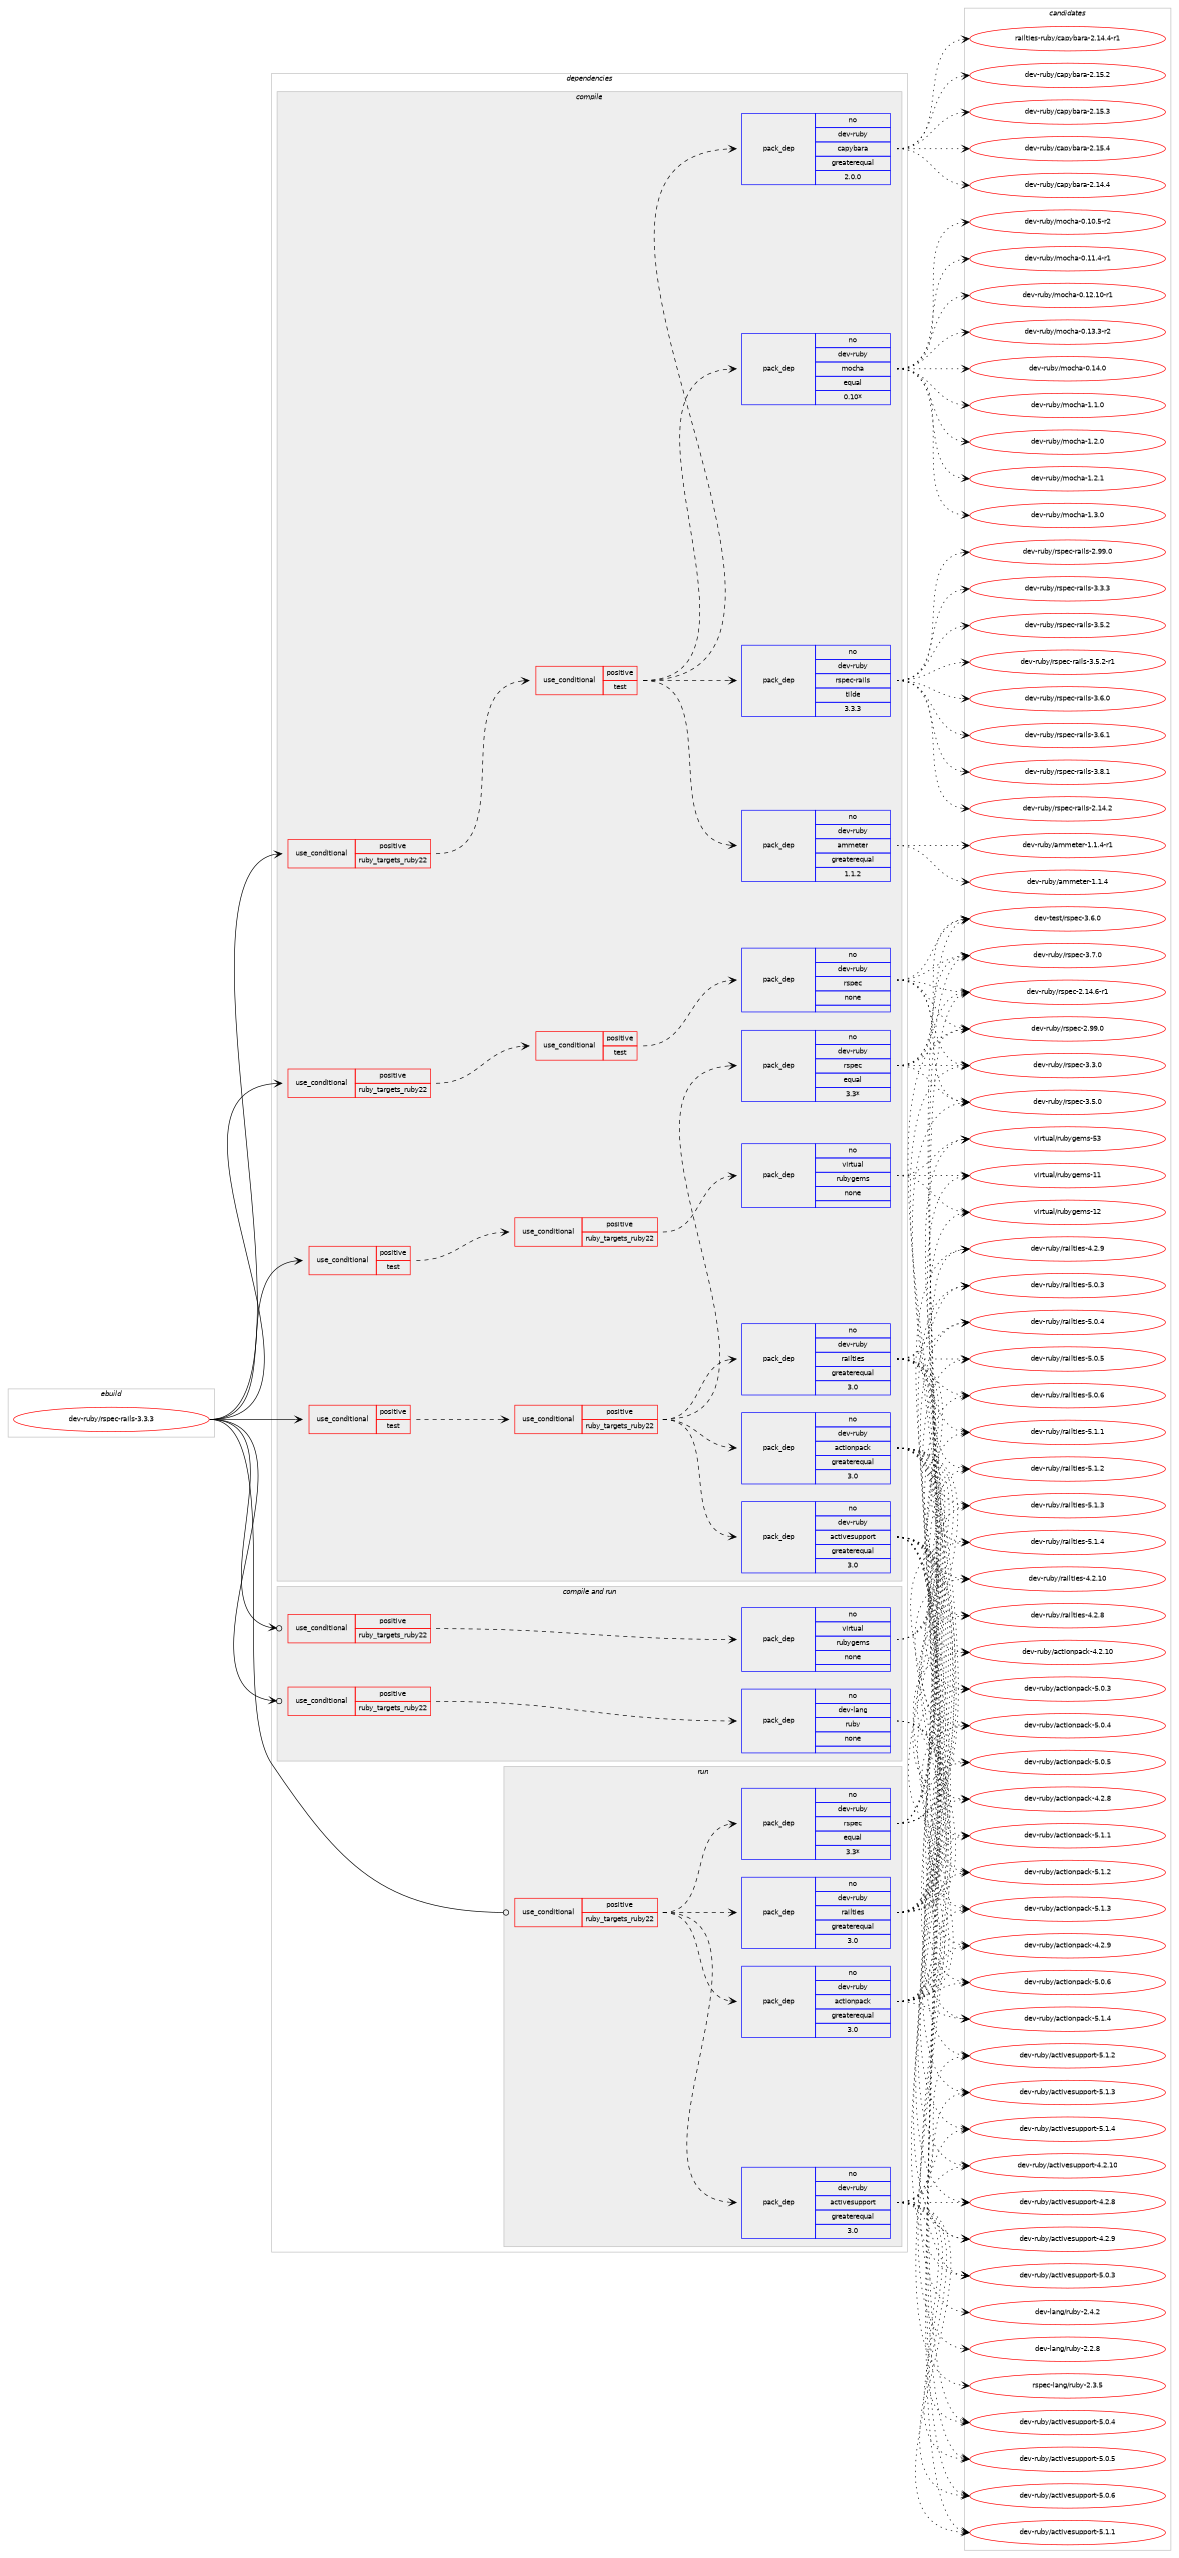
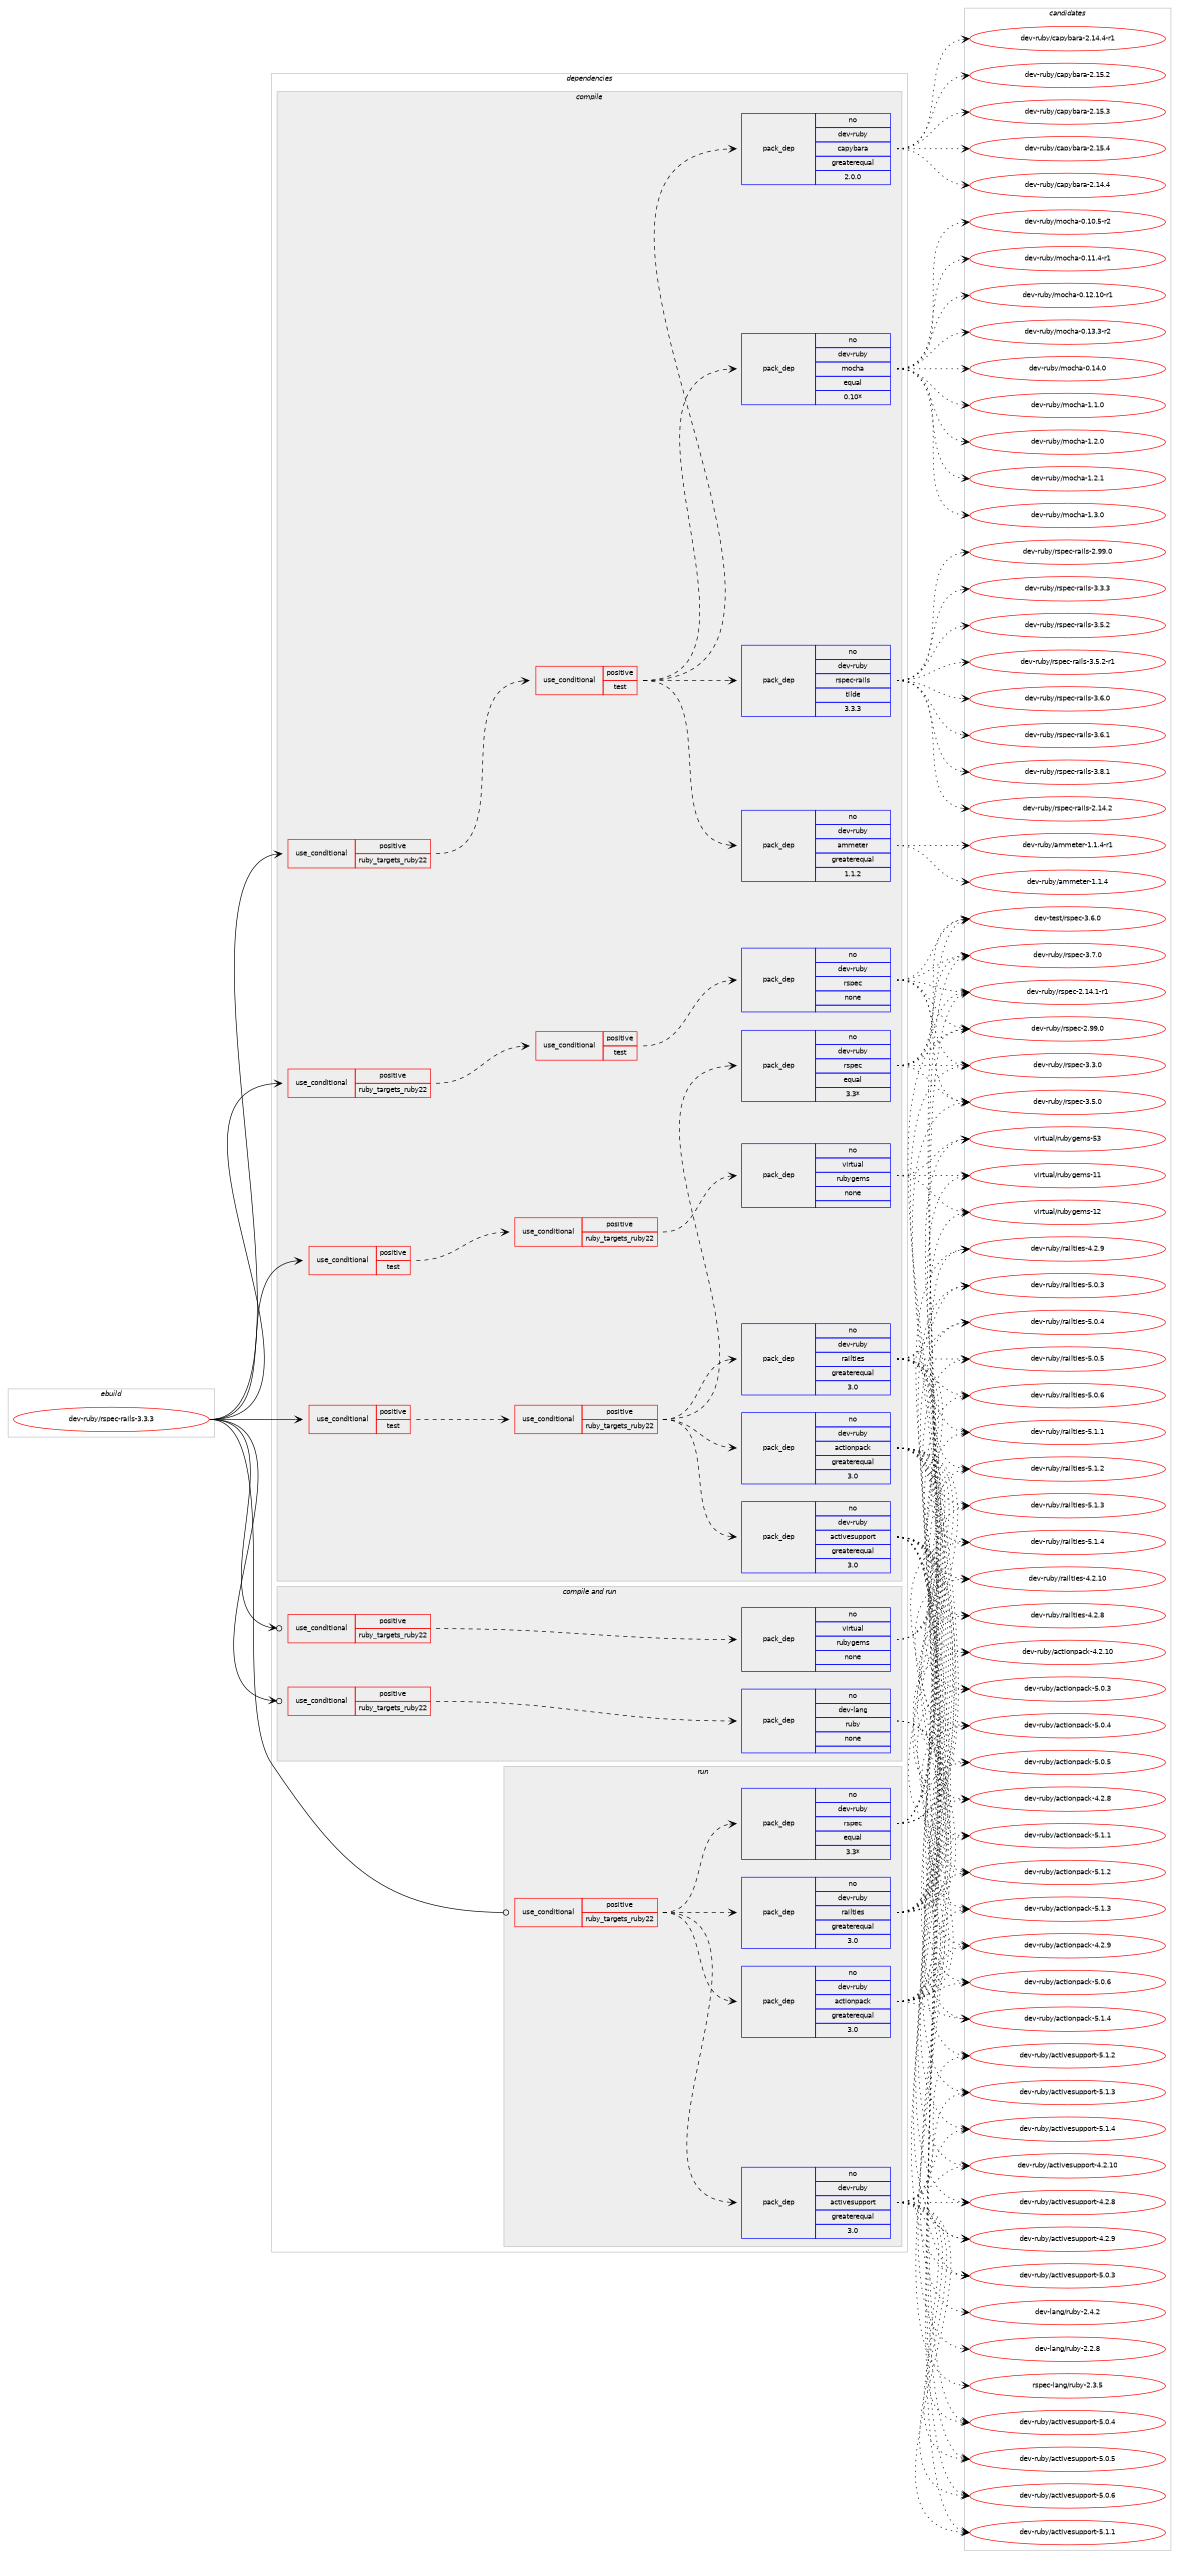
node "railties-ruby/capybara-2.14.4-r1": label "railties-ruby/capybara-2.14.4-r1" -> "dev-ruby/capybara-2.14.4-r1"
node "dev-ruby/rspec-2.14.6-r1": label "dev-ruby/rspec-2.14.6-r1" -> "dev-ruby/rspec-2.14.1-r1"
